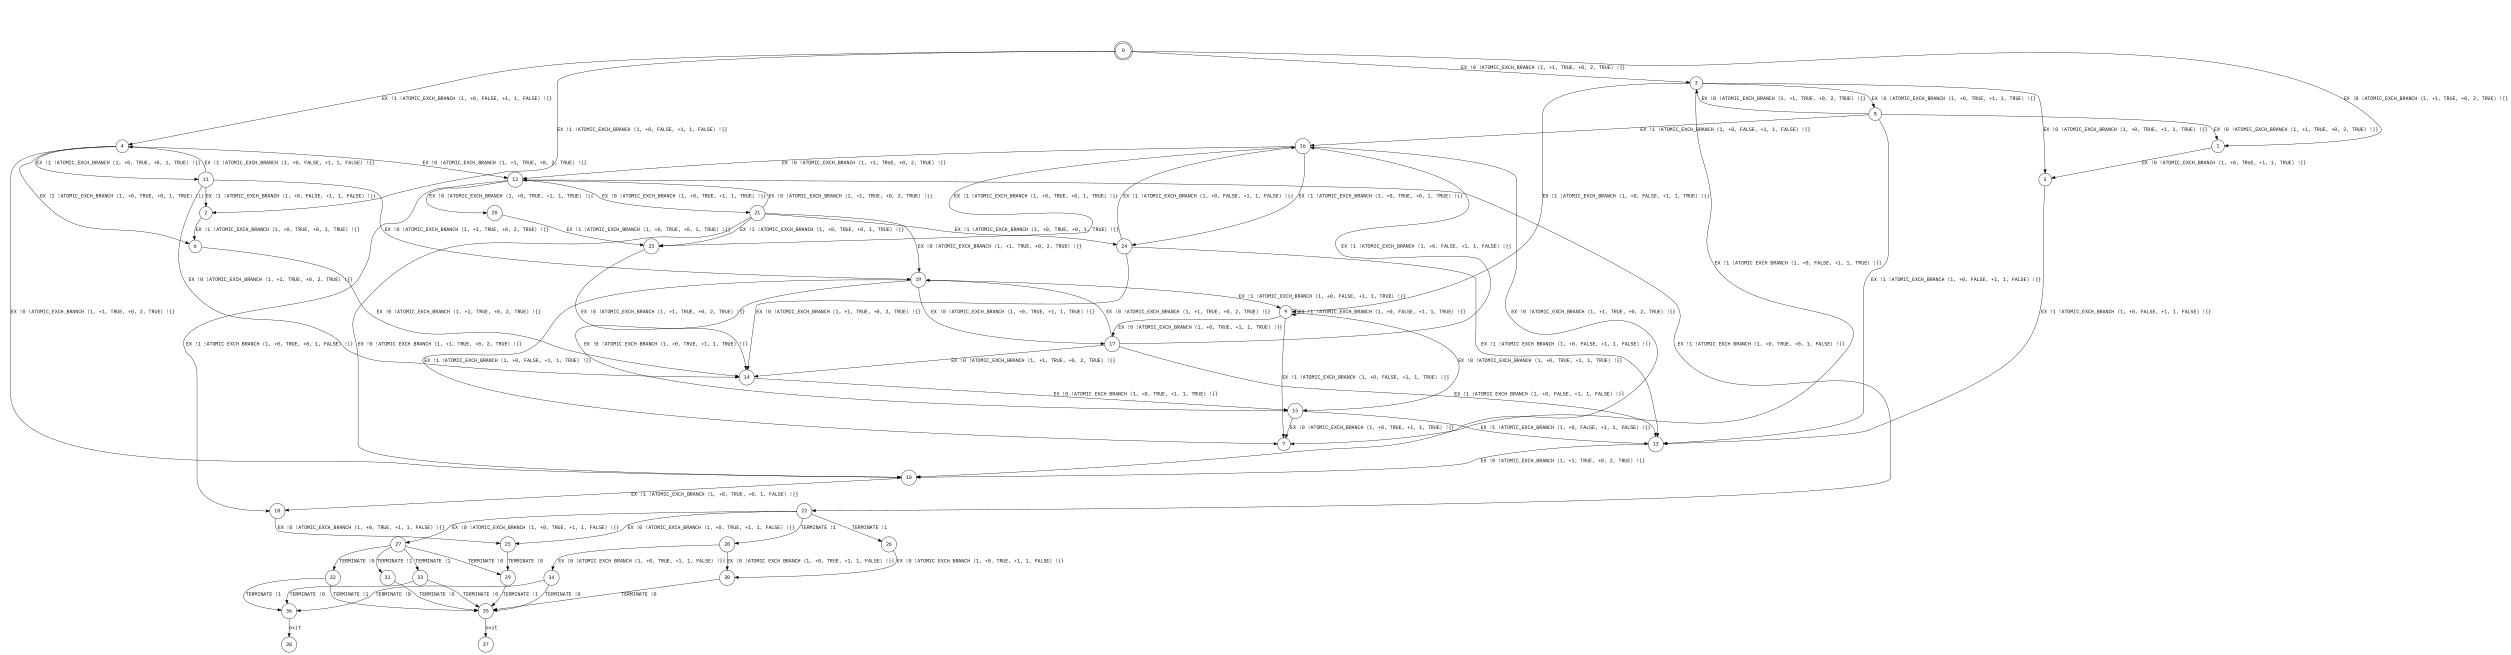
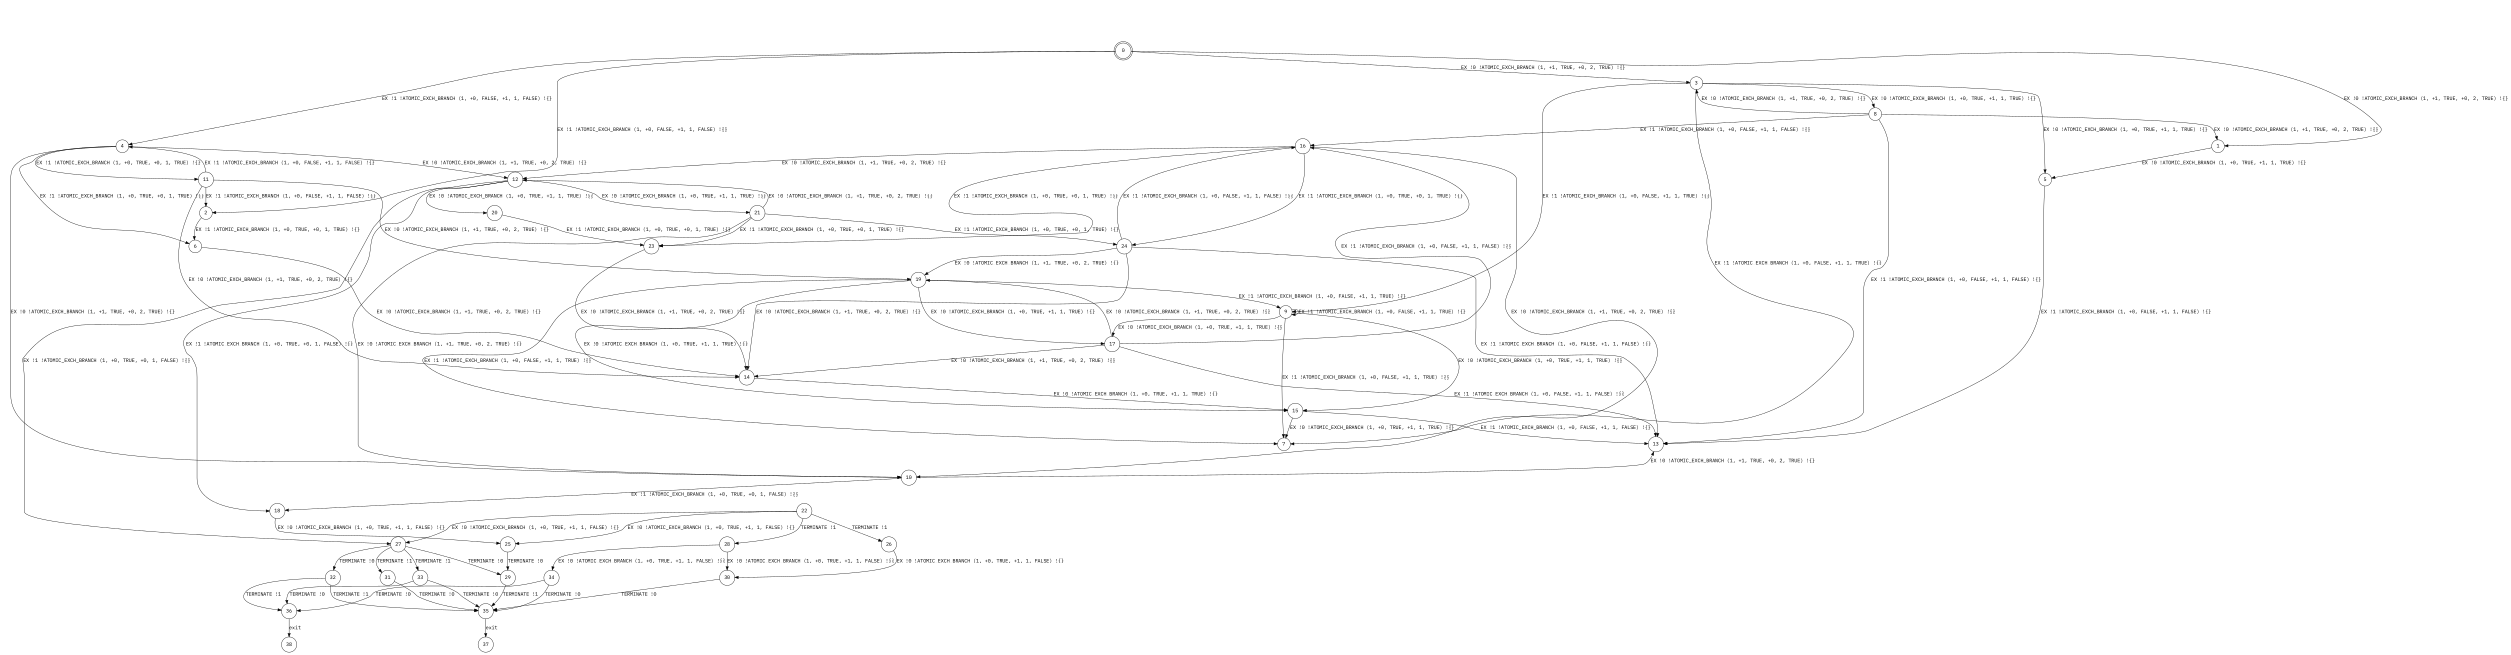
edge "21" -> "19": now "24" -> "19"
edge "12" -> "22": now "12" -> "27"
edge "13" -> "10": reversed
